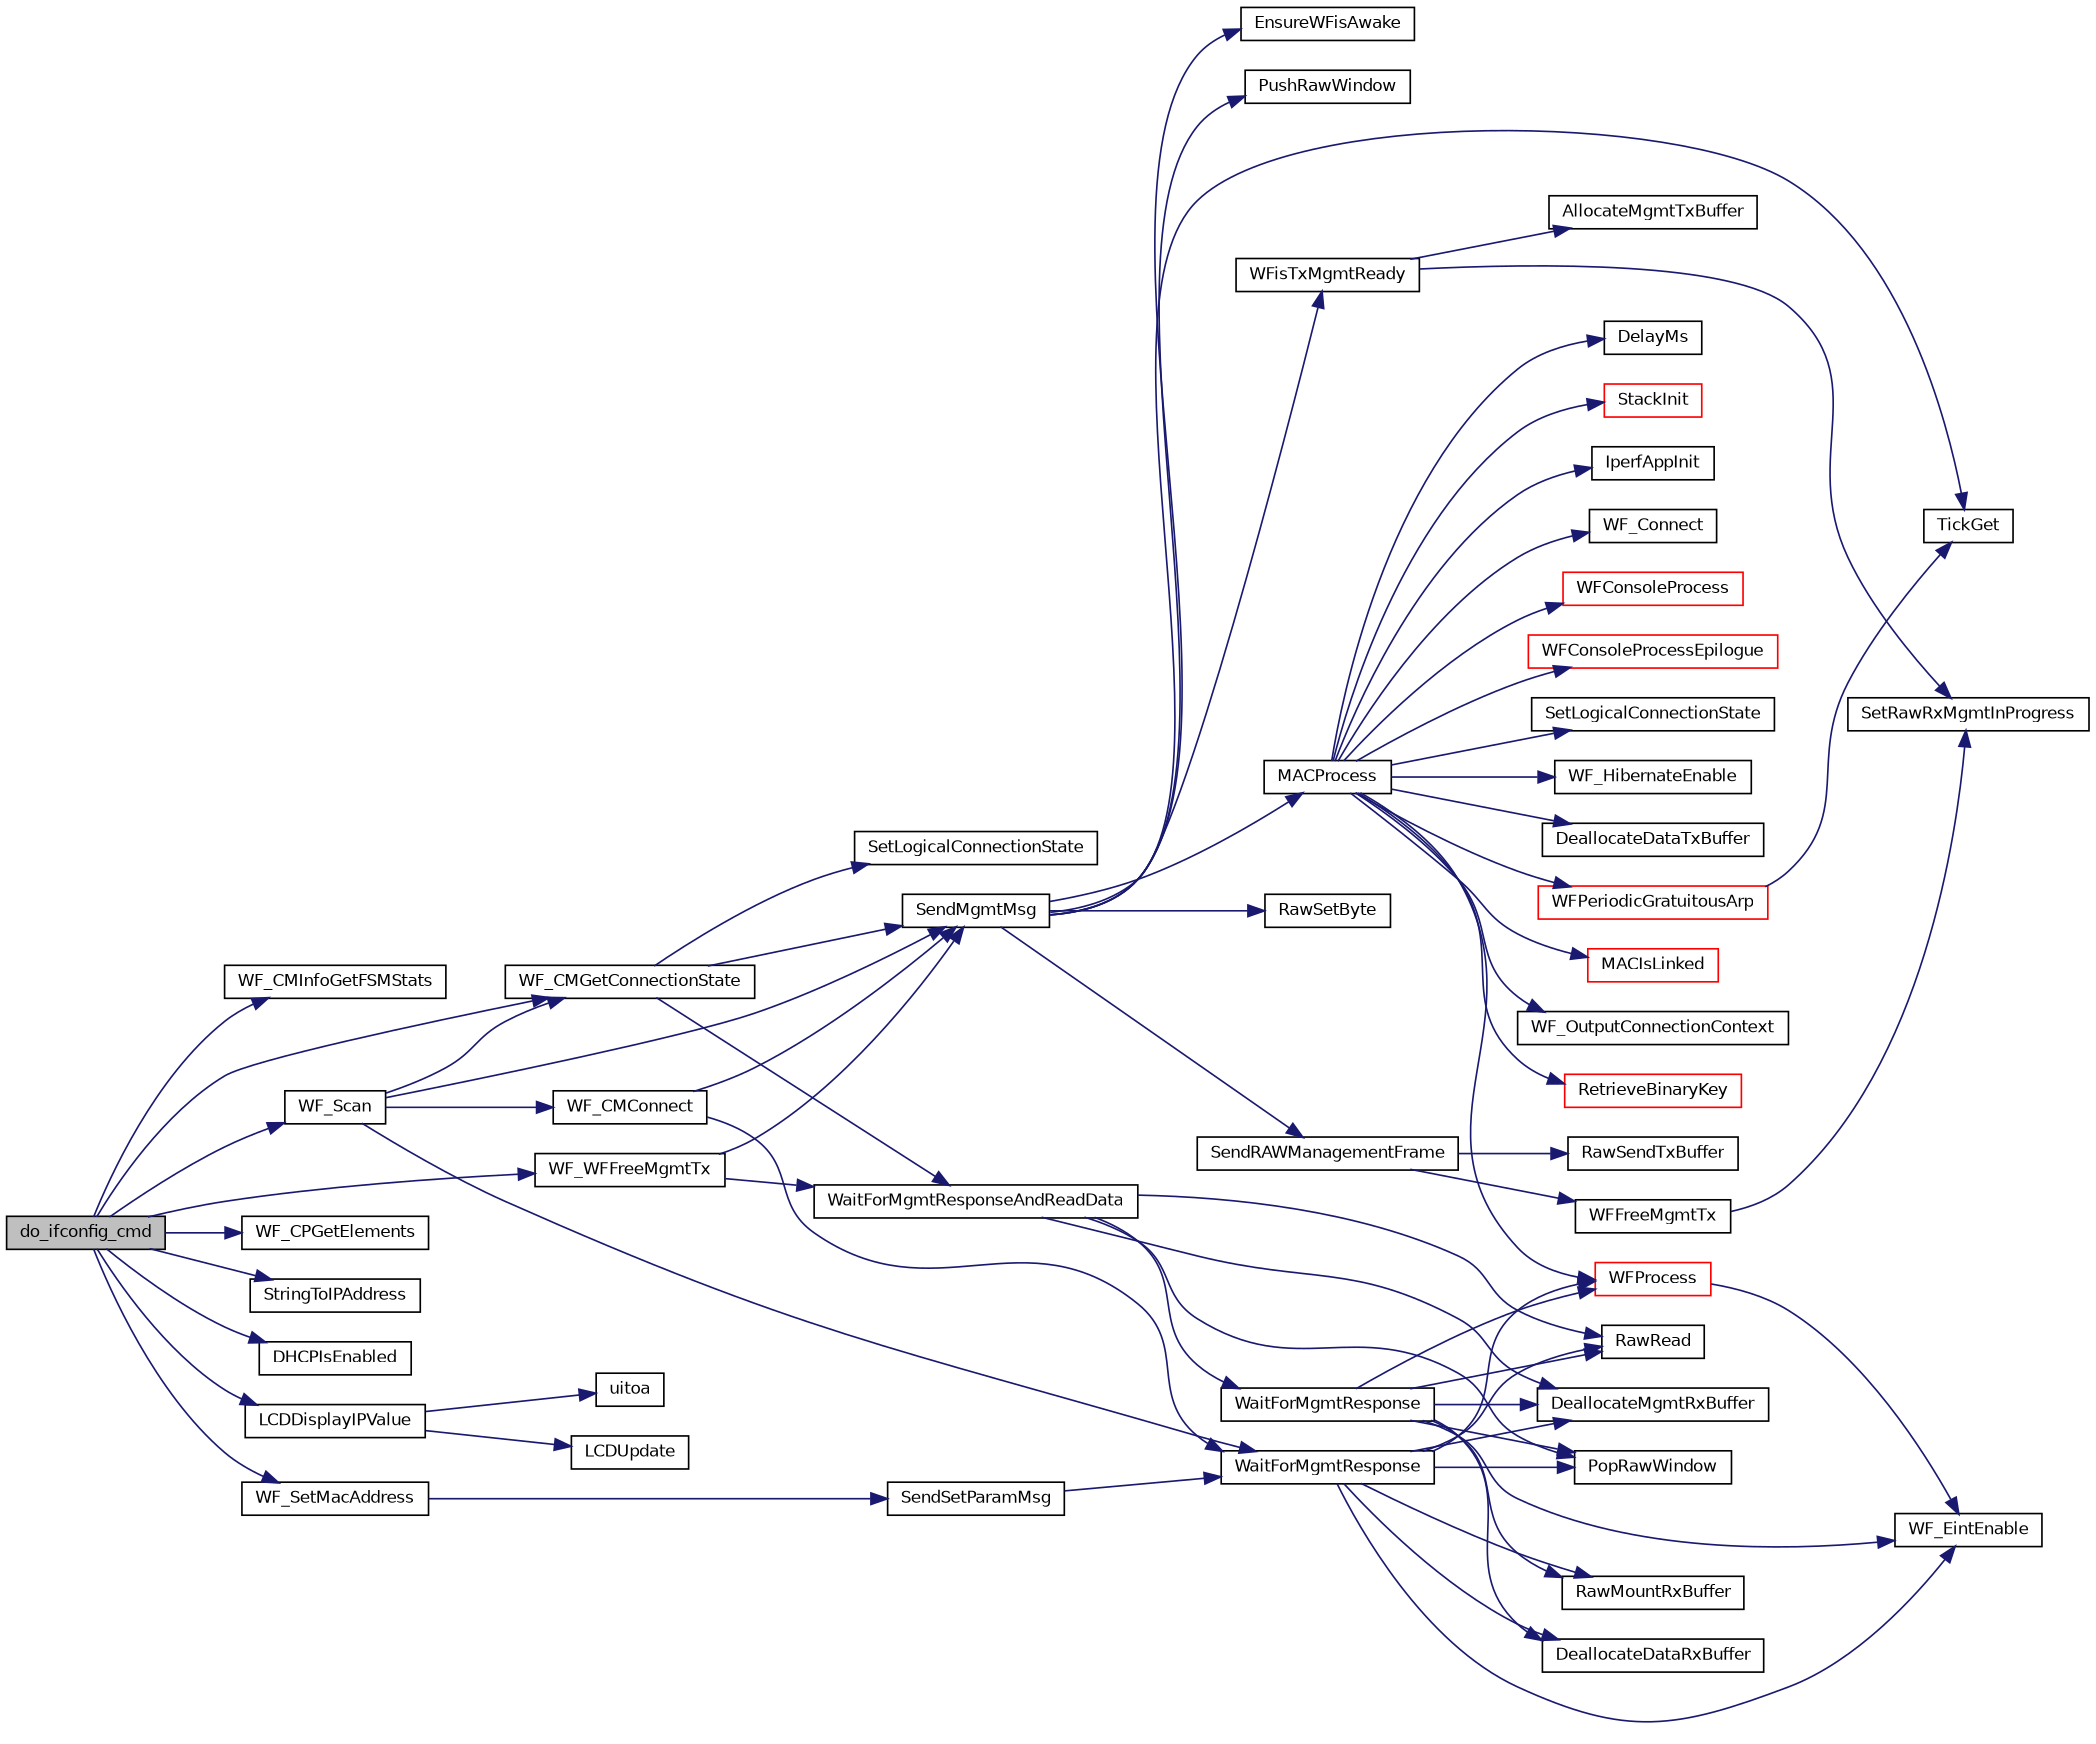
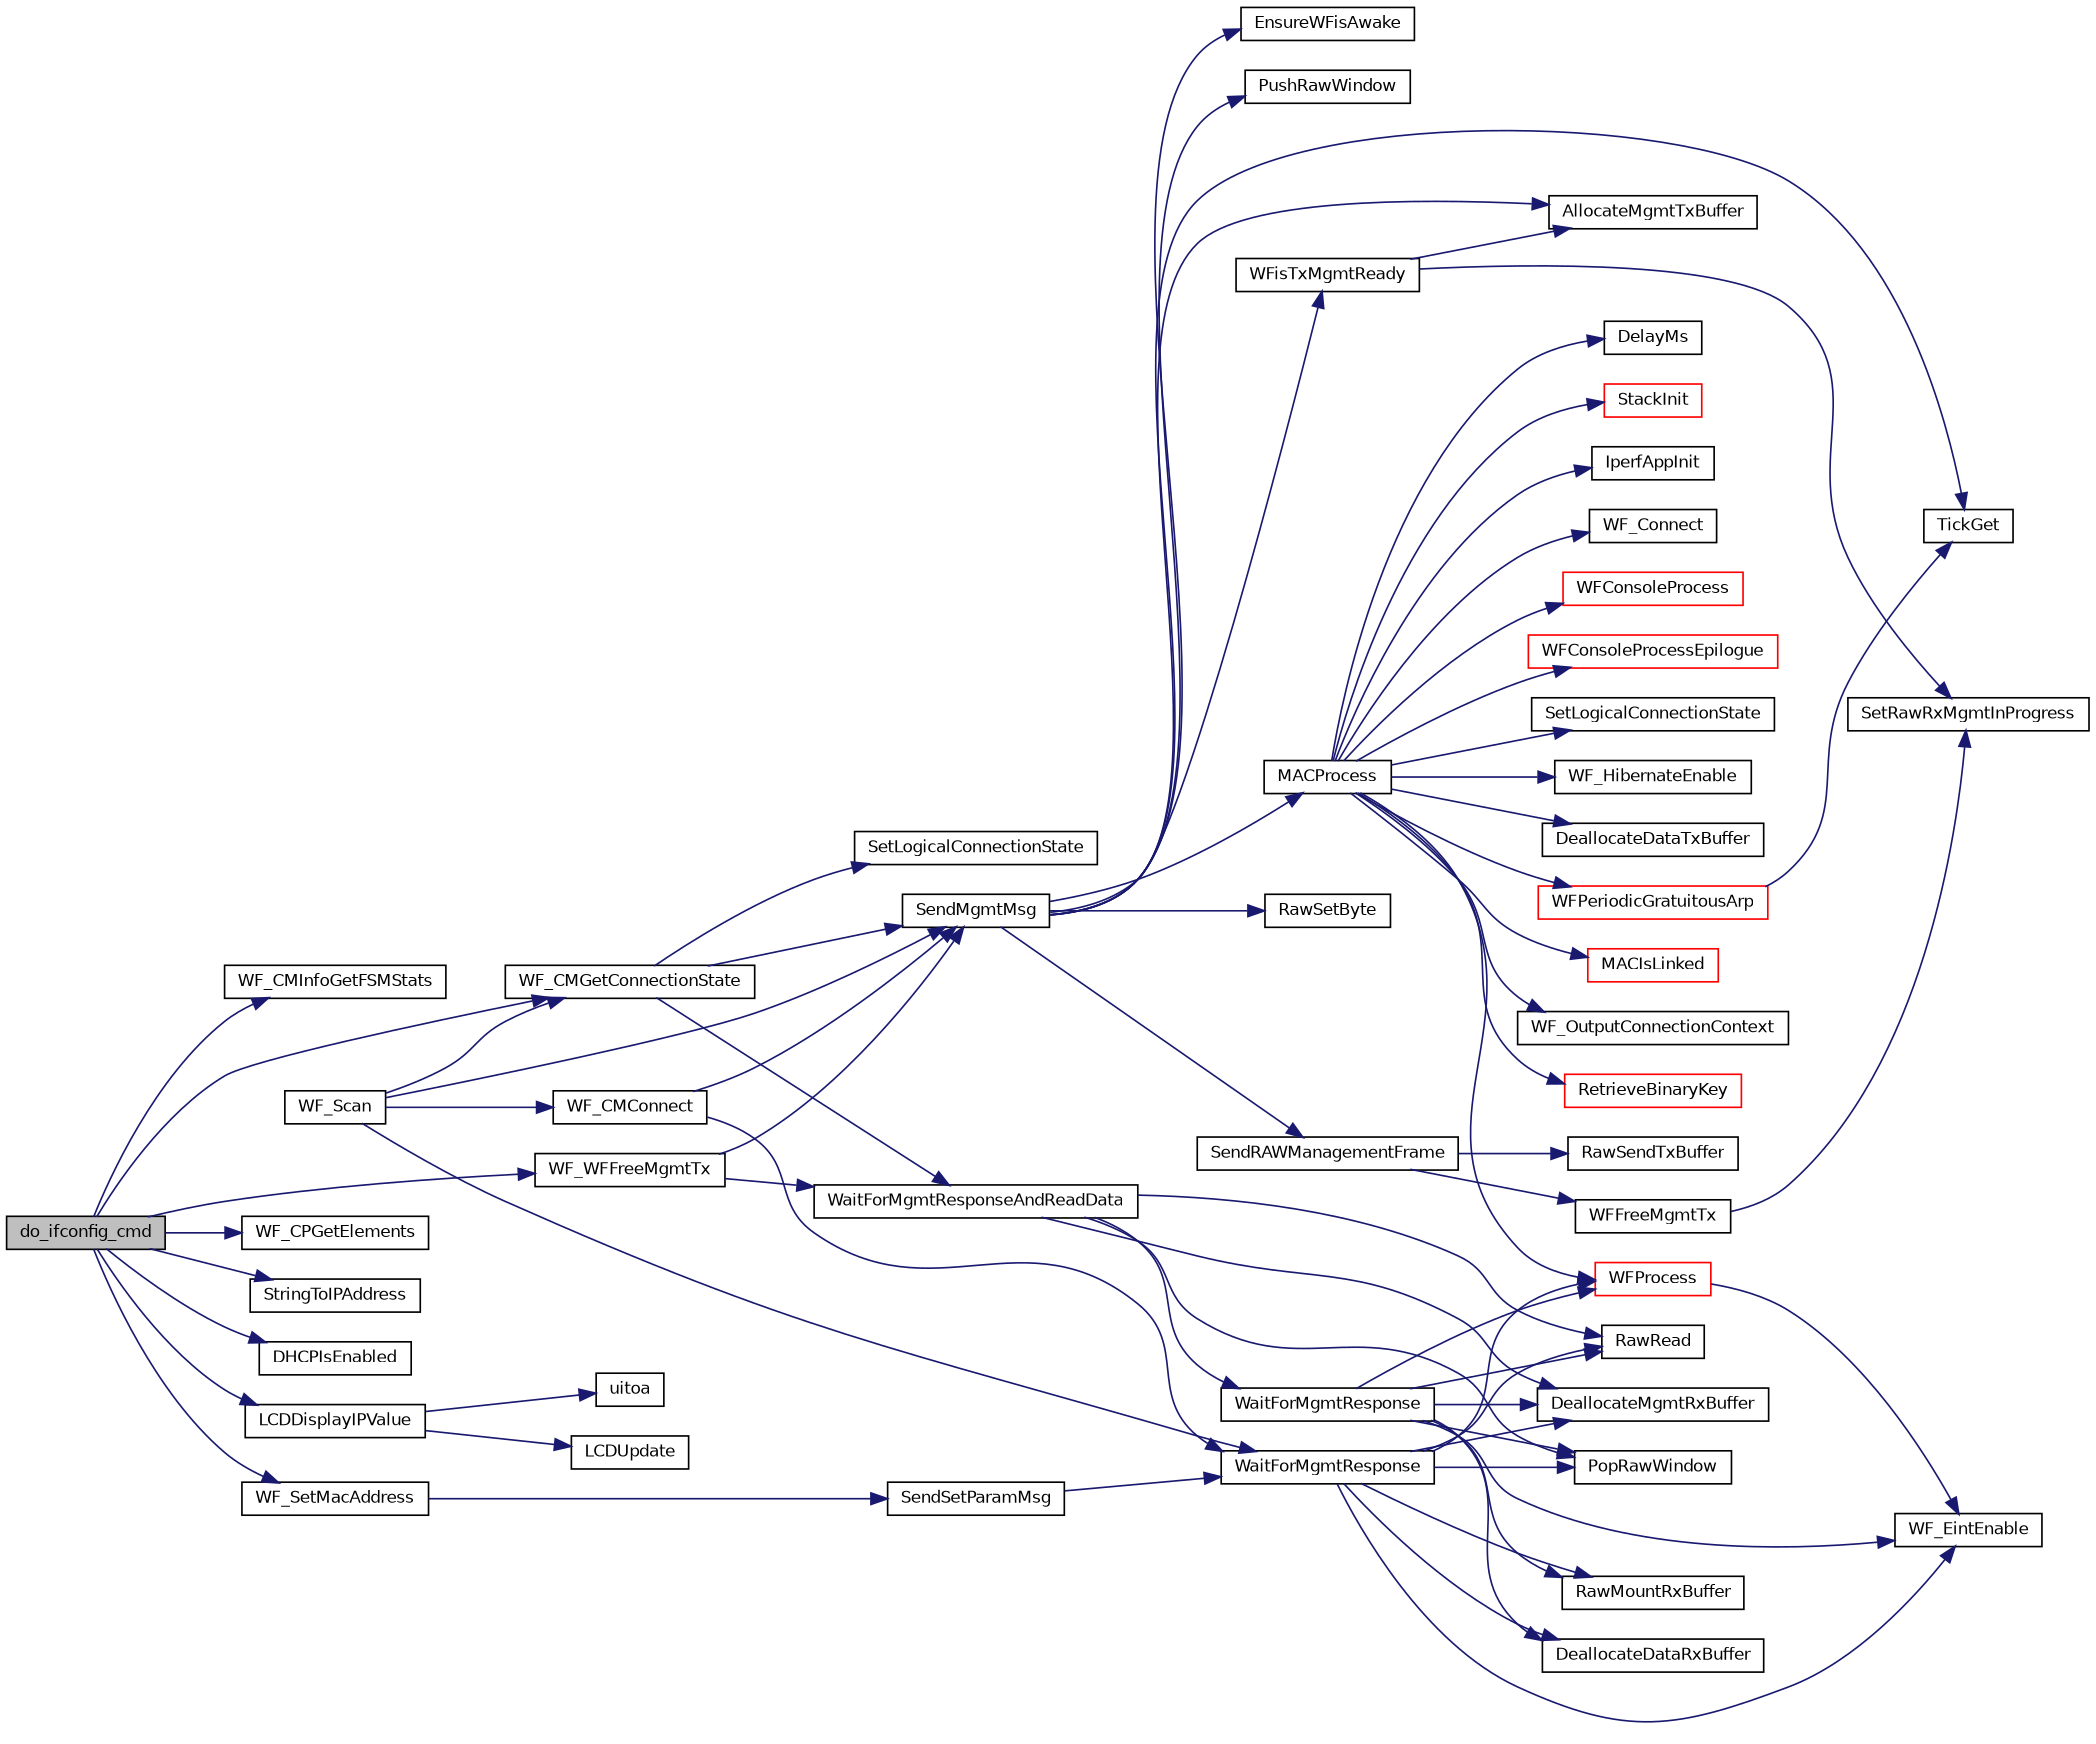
edge "SendMgmtMsg" -> "AllocateMgmtTxBuffer": added
edge "do_ifconfig_cmd" -> "WF_Scan": removed
